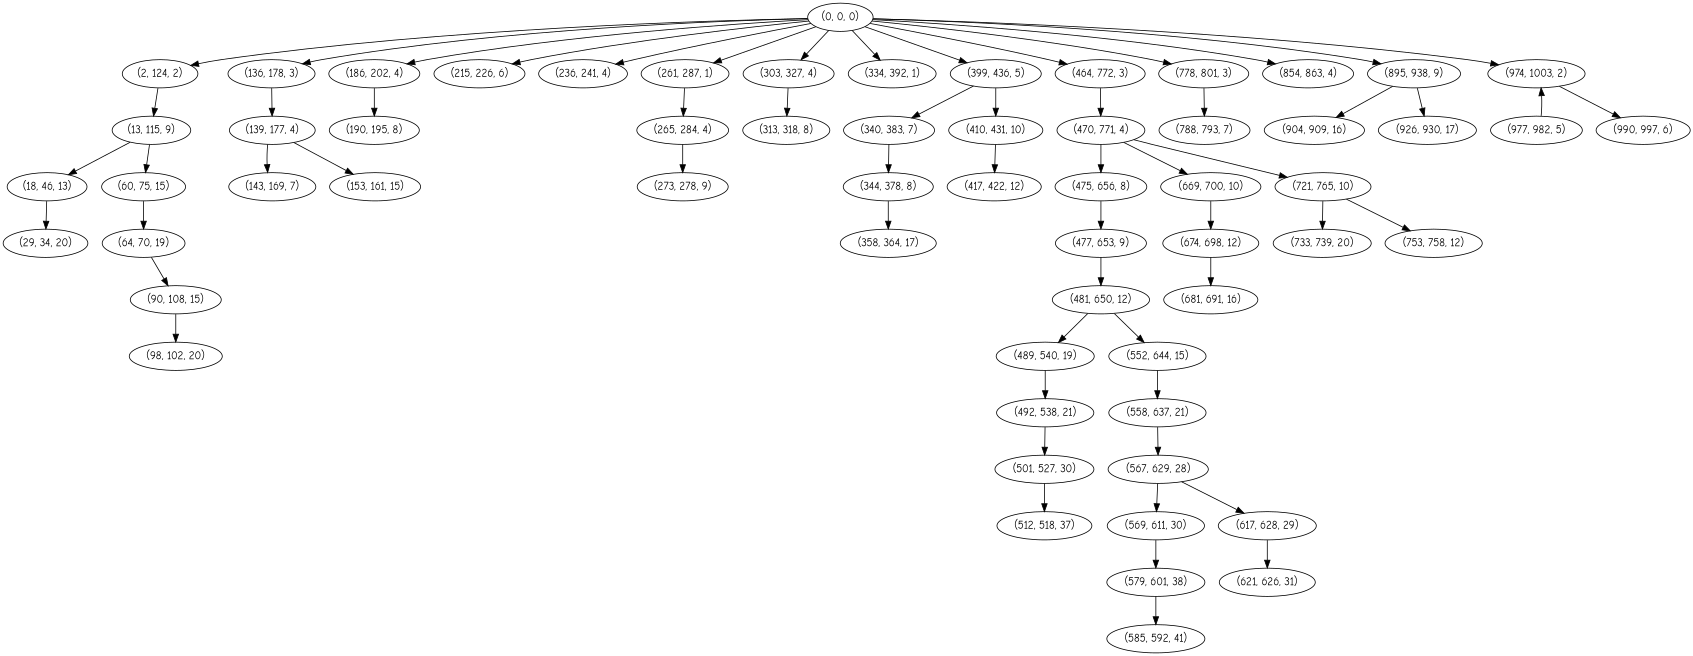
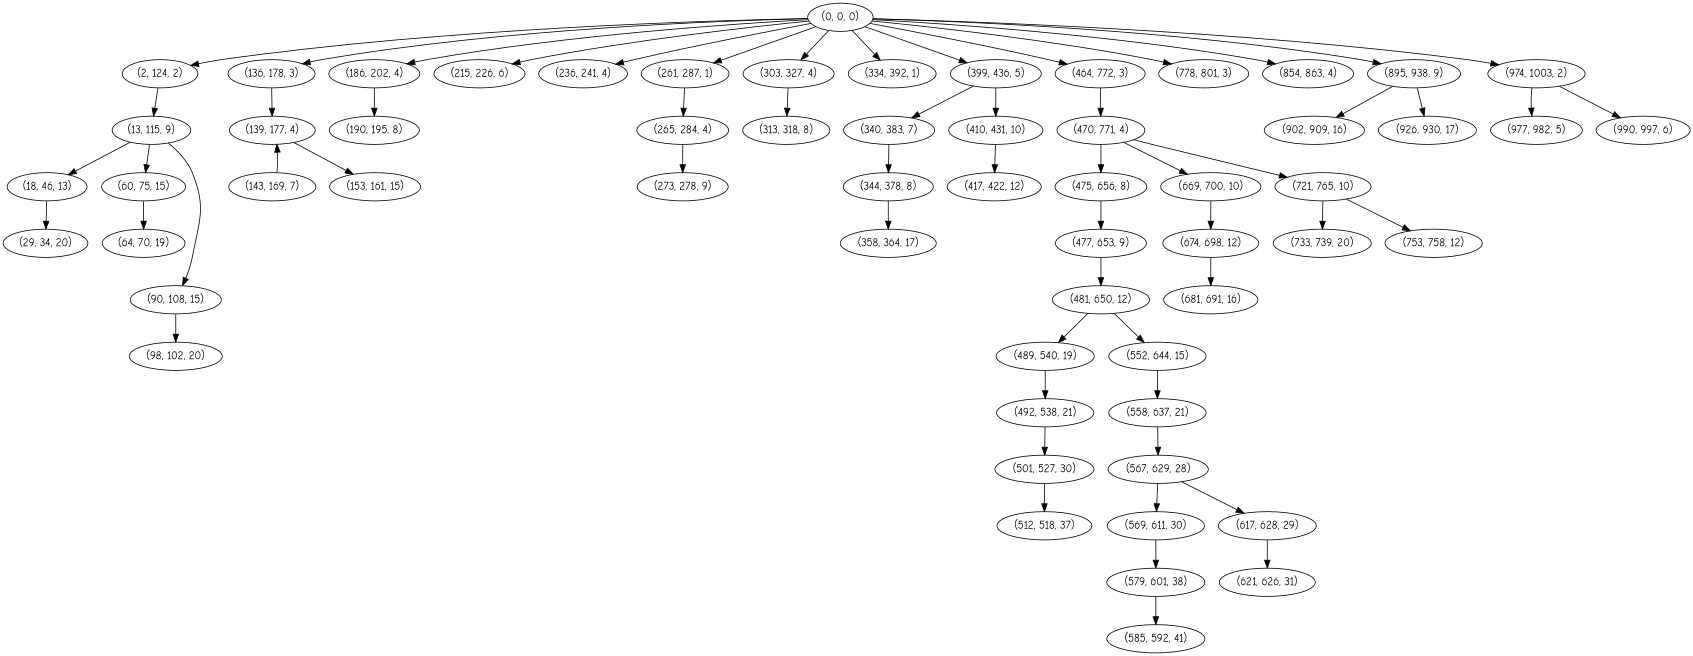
edge "(977, 982, 5)" -> "(974, 1003, 2)": reversed
node "(788, 793, 7)": removed
node "(904, 909, 16)": label "(904, 909, 16)" -> "(902, 909, 16)"
edge "(139, 177, 4)" -> "(143, 169, 7)": reversed
edge "(64, 70, 19)" -> "(90, 108, 15)": now "(13, 115, 9)" -> "(90, 108, 15)"
